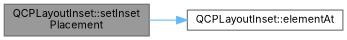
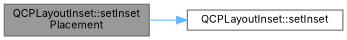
node "QCPLayoutInset::elementAt": label "QCPLayoutInset::elementAt" -> "QCPLayoutInset::setInset"
